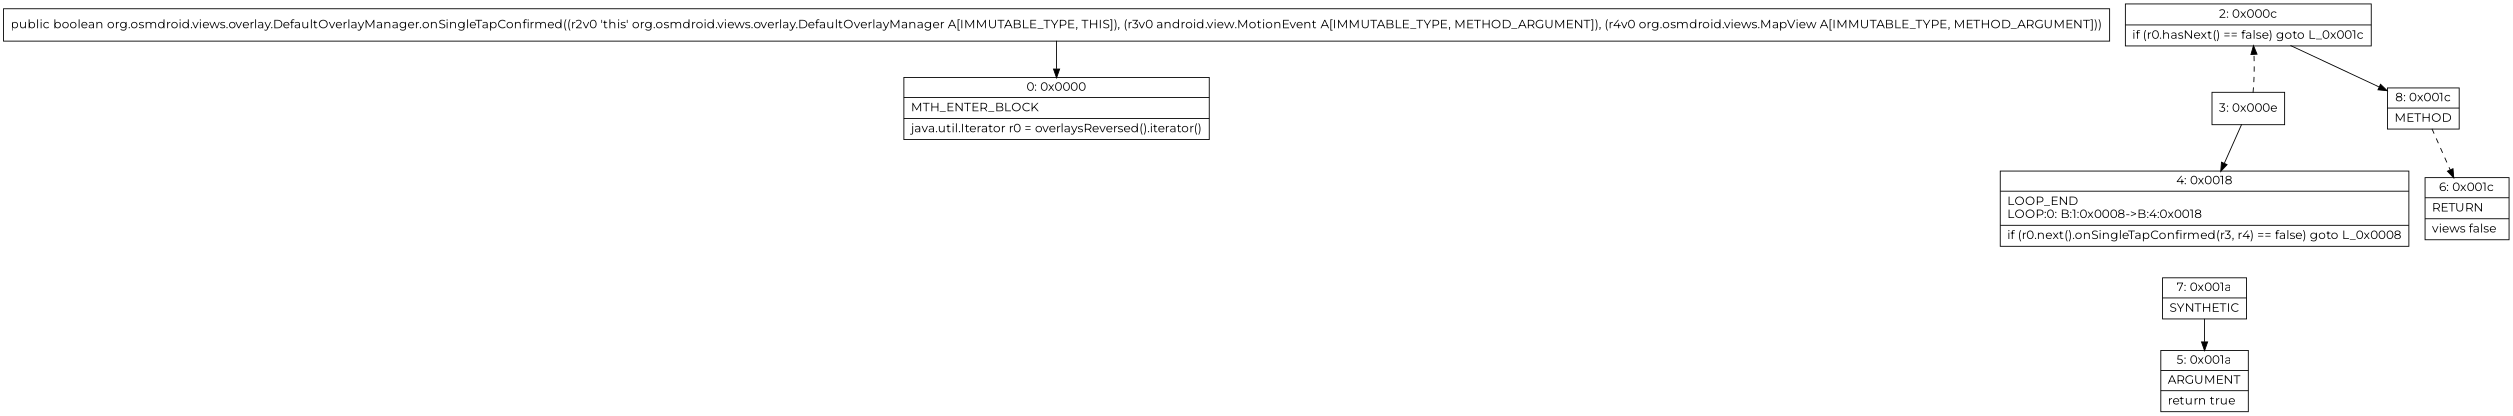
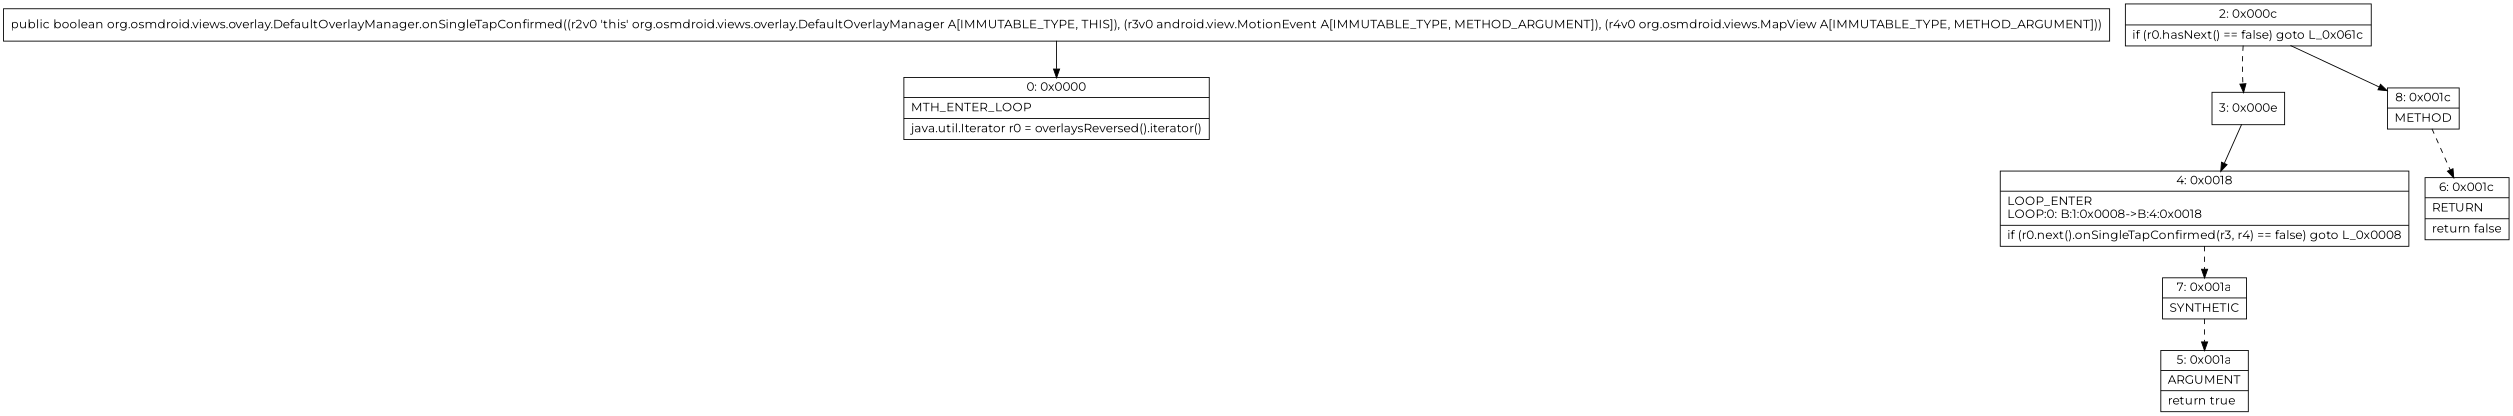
node "2: 0x000c": text "if (r0.hasNext() == false) goto L_0x001c" -> "if (r0.hasNext() == false) goto L_0x061c"
edge "3: 0x000e" -> "2: 0x000c": reversed
node "0: 0x0000": text "MTH_ENTER_BLOCK" -> "MTH_ENTER_LOOP"
node "4: 0x0018": text "LOOP_END" -> "LOOP_ENTER"
node "6: 0x001c": text "views false" -> "return false"
edge "4: 0x0018" -> "7: 0x001a": added
edge "7: 0x001a" -> "5: 0x001a": style solid -> dashed
